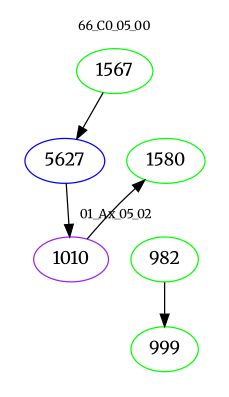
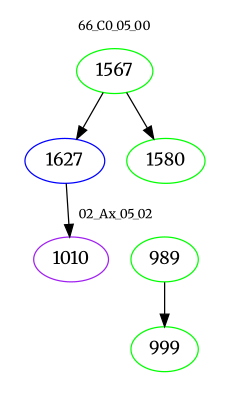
node "5627": label "5627" -> "1627"
edge "1010" -> "1580": now "1567" -> "1580"
cluster "01_Ax_05_02": label "01_Ax_05_02" -> "02_Ax_05_02"
node "982": label "982" -> "989"
